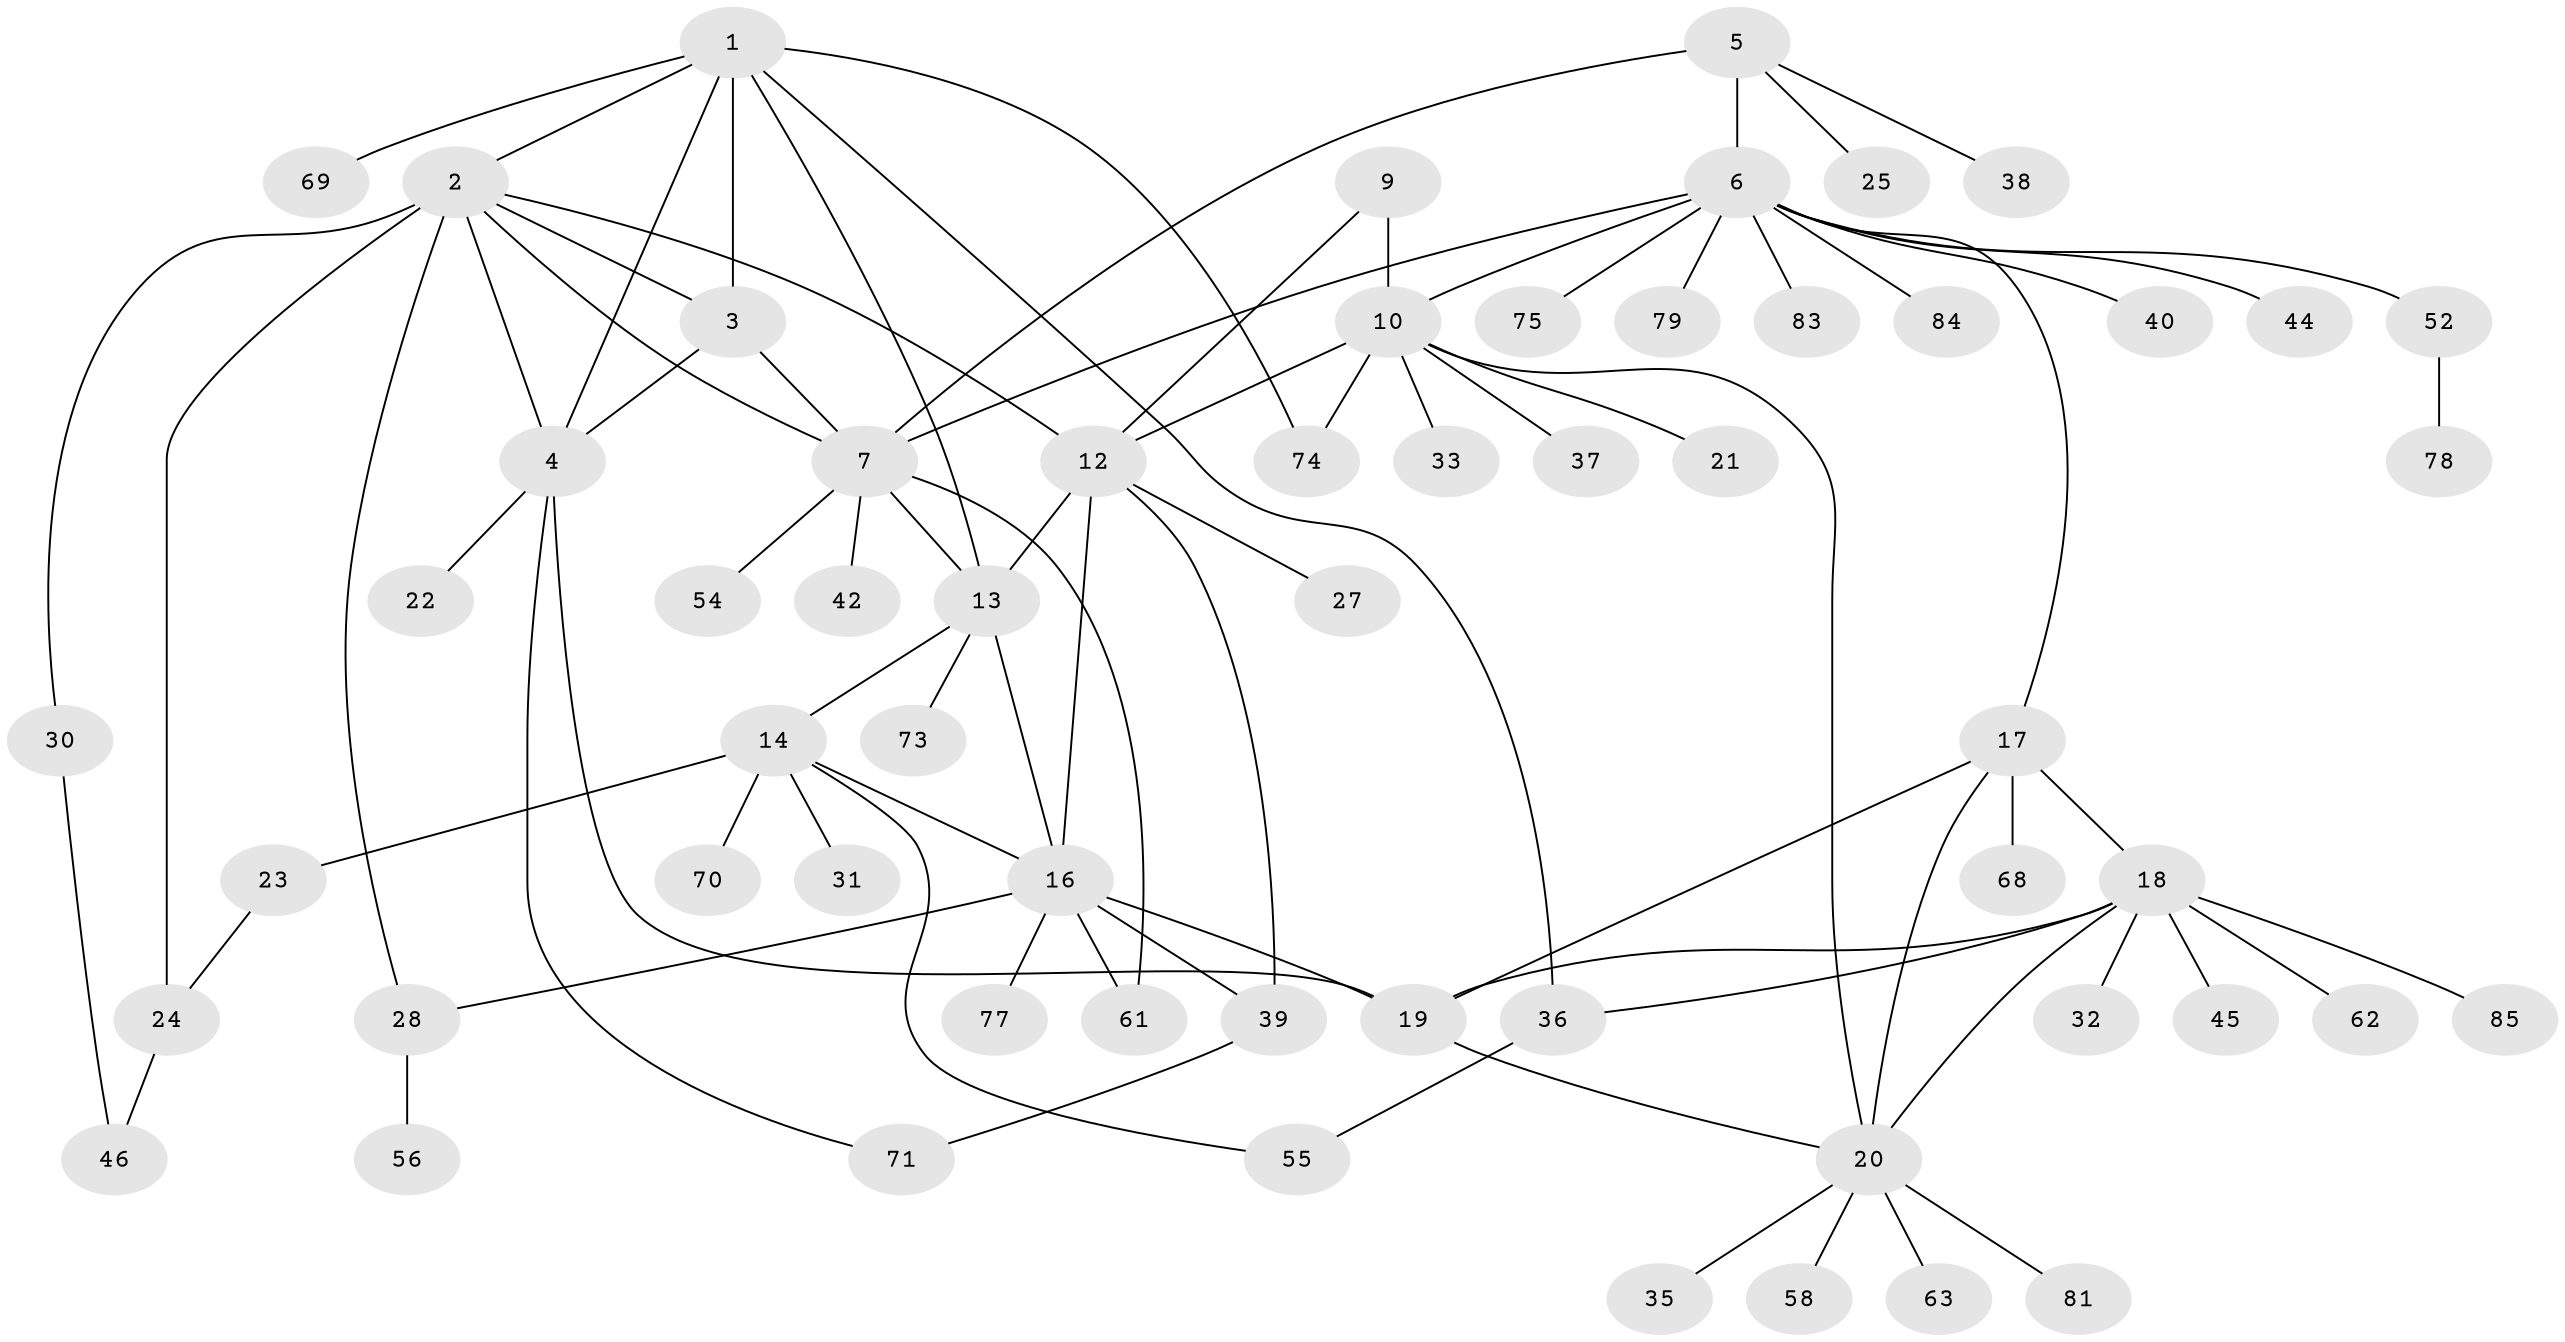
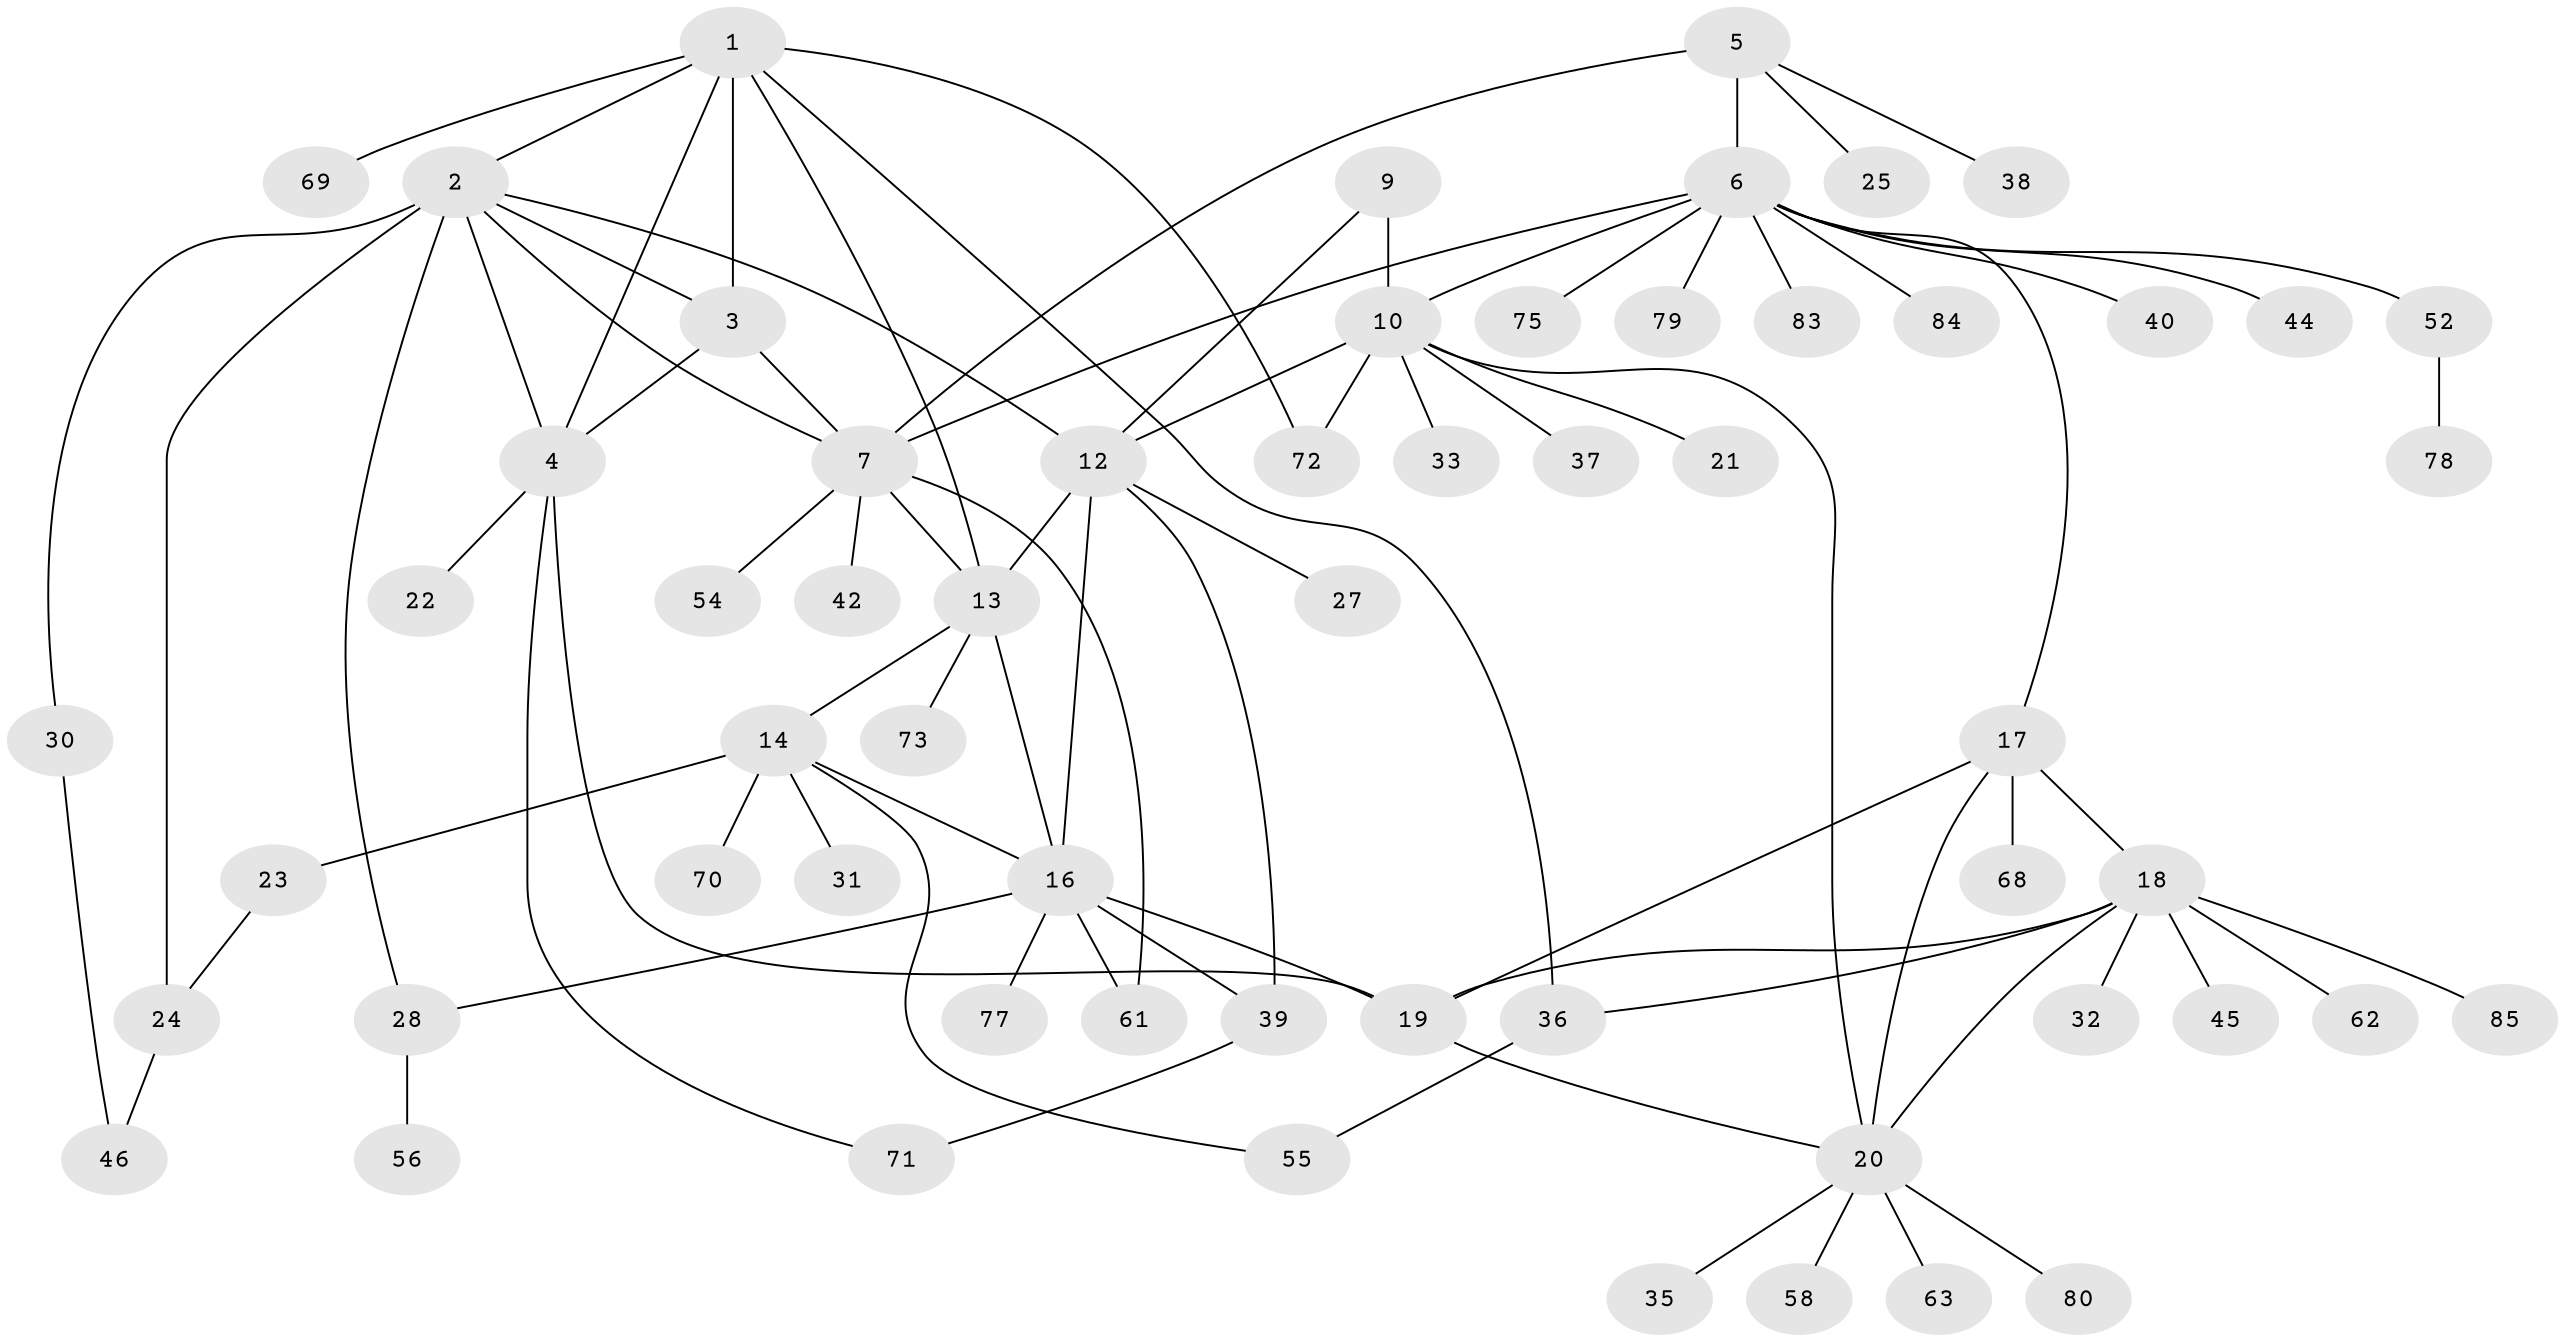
node "74": label "74" -> "72"
node "81": label "81" -> "80"
